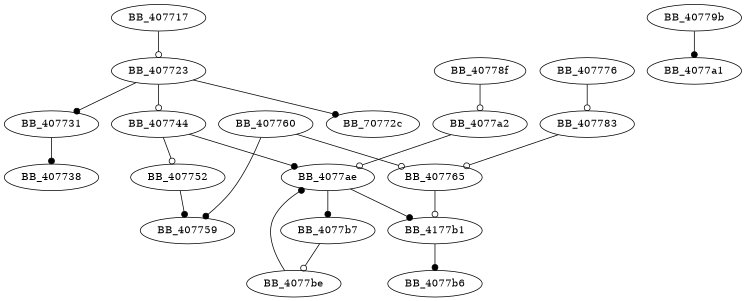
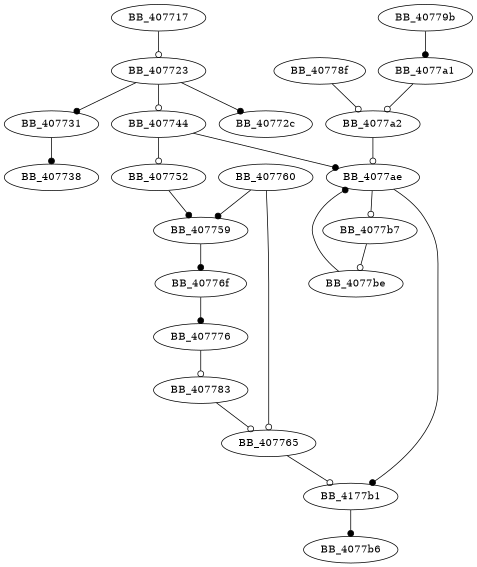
edge "BB_4077a1" -> "BB_4077a2": added
node "BB_70772c": label "BB_70772c" -> "BB_40772c"
edge "BB_4077ae" -> "BB_4077b7": arrowhead dot -> odot
node "BB_40776f": added
